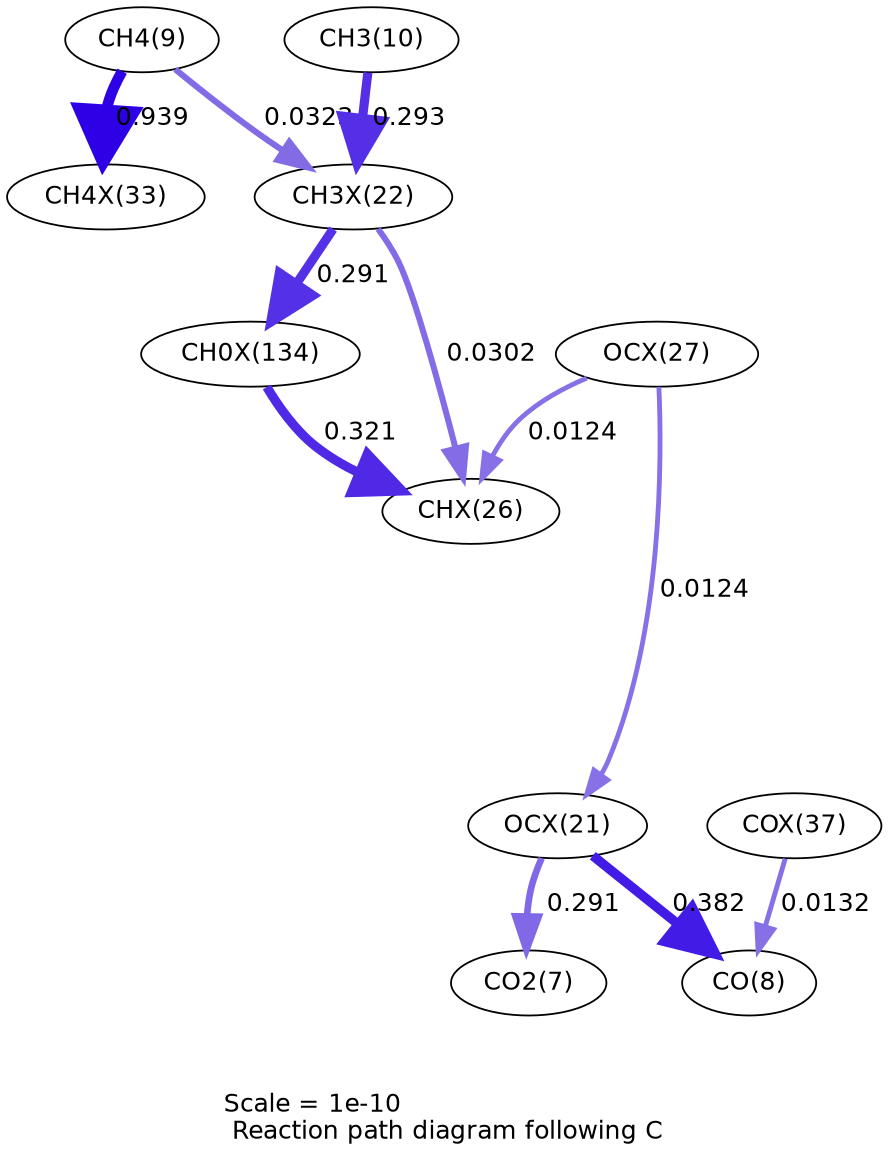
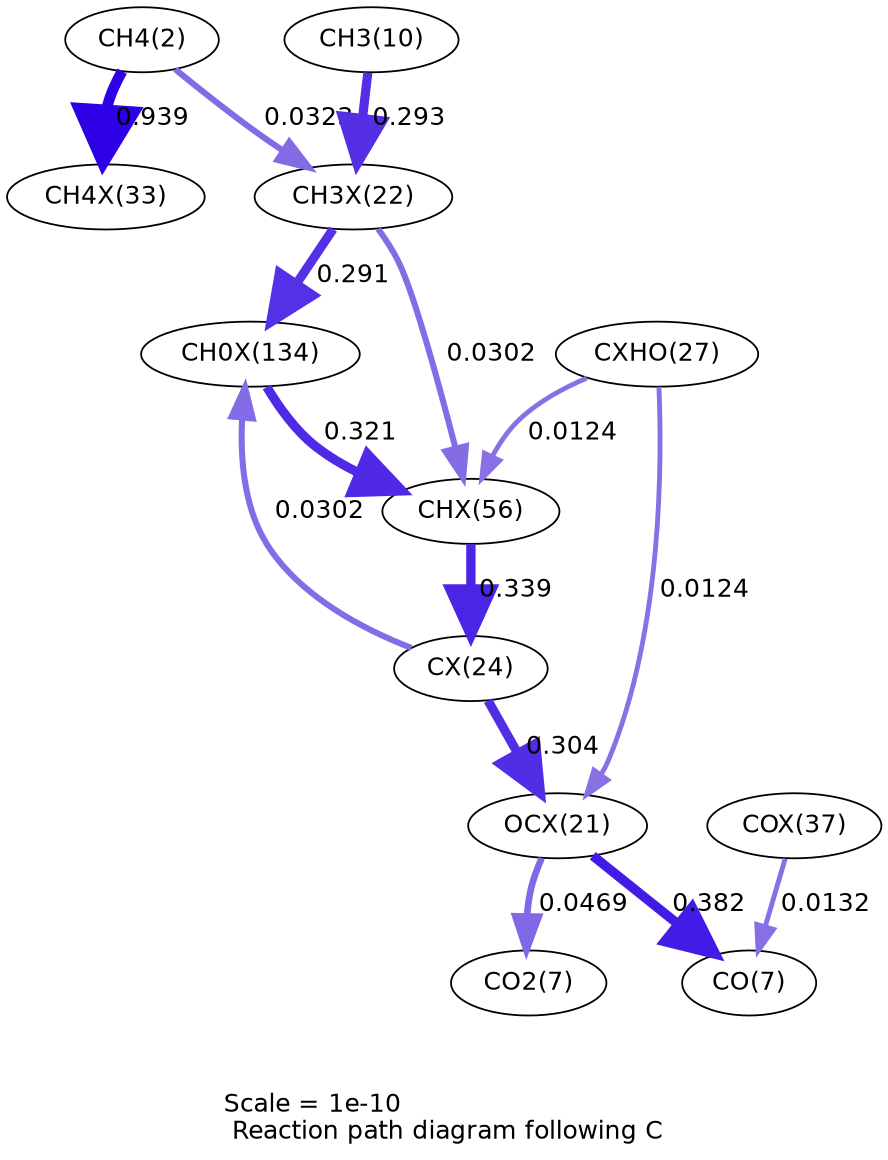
node "CH4(9)": label "CH4(9)" -> "CH4(2)"
node "OCX(27)": label "OCX(27)" -> "CXHO(27)"
node "CHX(26)": label "CHX(26)" -> "CHX(56)"
node "CX(24)": added
edge "OCX(21)" -> "CO2(7)": label " 0.291" -> " 0.0469"
node "CO(8)": label "CO(8)" -> "CO(7)"
